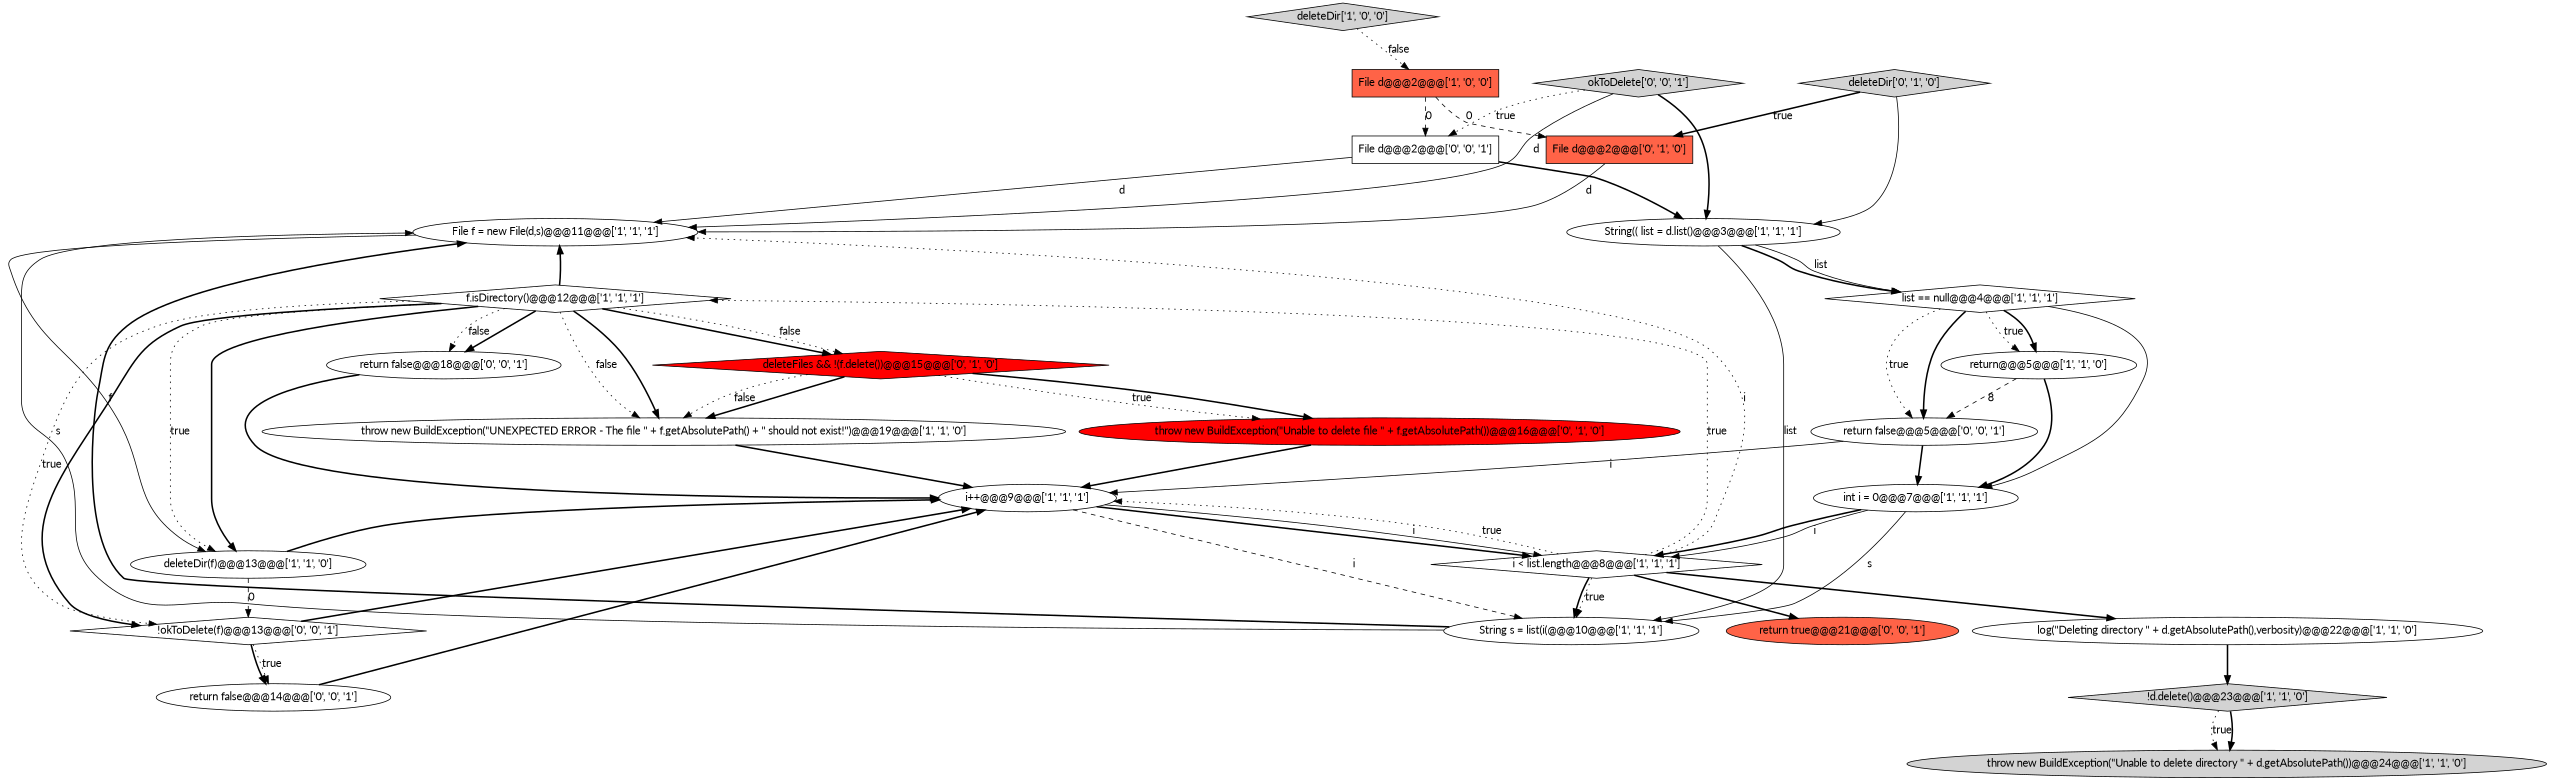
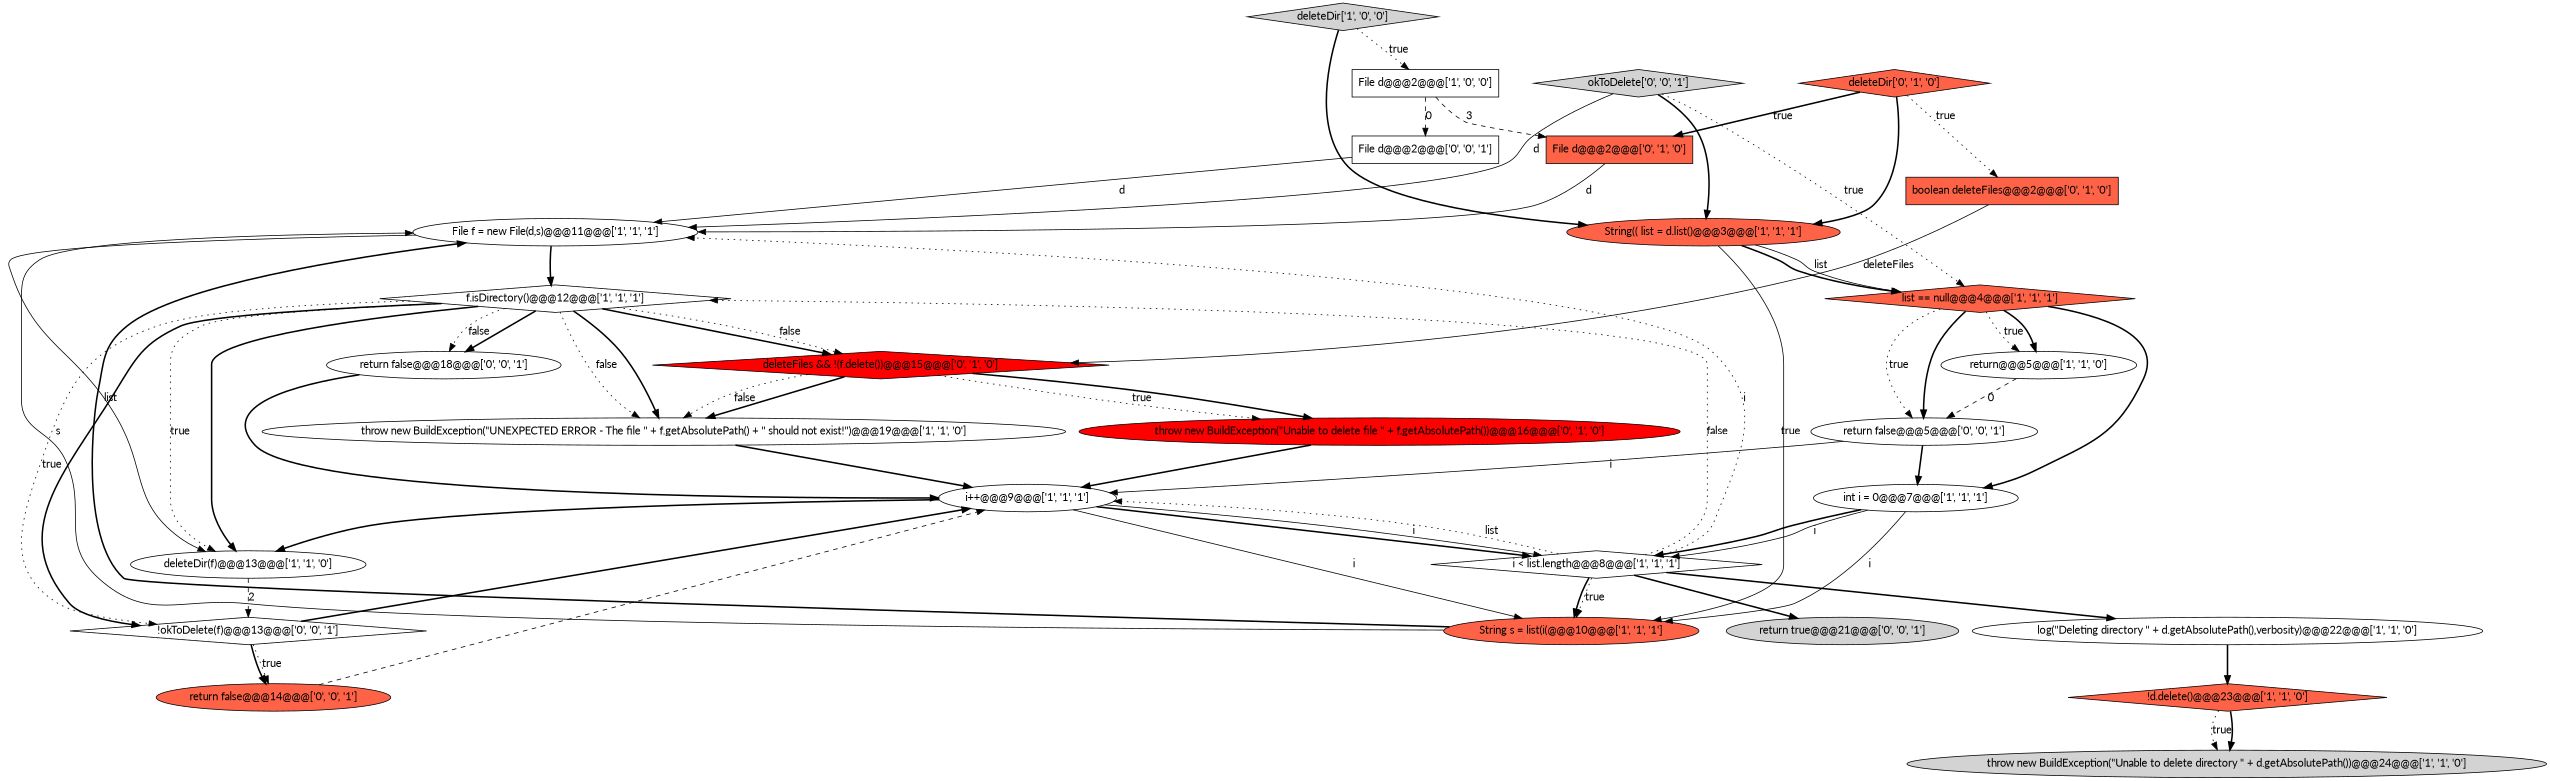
edge "deleteDir['1', '0', '0']" -> "File d@@@2@@@['1', '0', '0']": label "false" -> "true"
node "File d@@@2@@@['1', '0', '0']": fillcolor tomato -> white
node "deleteDir['0', '1', '0']": fillcolor lightgray -> tomato
edge "okToDelete['0', '0', '1']" -> "File d@@@2@@@['0', '0', '1']": now "okToDelete['0', '0', '1']" -> "list == null@@@4@@@['1', '1', '1']"
edge "File d@@@2@@@['1', '0', '0']" -> "File d@@@2@@@['0', '1', '0']": label "0" -> "3"
edge "File d@@@2@@@['0', '0', '1']" -> "String(( list = d.list()@@@3@@@['1', '1', '1']": now "deleteDir['1', '0', '0']" -> "String(( list = d.list()@@@3@@@['1', '1', '1']"
edge "deleteDir['0', '1', '0']" -> "String(( list = d.list()@@@3@@@['1', '1', '1']": style solid -> bold
node "boolean deleteFiles@@@2@@@['0', '1', '0']": added
node "String(( list = d.list()@@@3@@@['1', '1', '1']": fillcolor white -> tomato
edge "f.isDirectory()@@@12@@@['1', '1', '1']" -> "File f = new File(d,s)@@@11@@@['1', '1', '1']": reversed
node "list == null@@@4@@@['1', '1', '1']": fillcolor white -> tomato
edge "File f = new File(d,s)@@@11@@@['1', '1', '1']" -> "deleteDir(f)@@@13@@@['1', '1', '0']": label "f" -> "list"
edge "return@@@5@@@['1', '1', '0']" -> "return false@@@5@@@['0', '0', '1']": label "8" -> "0"
edge "list == null@@@4@@@['1', '1', '1']" -> "int i = 0@@@7@@@['1', '1', '1']": style solid -> bold
edge "i < list.length@@@8@@@['1', '1', '1']" -> "f.isDirectory()@@@12@@@['1', '1', '1']": label "true" -> "false"
edge "String(( list = d.list()@@@3@@@['1', '1', '1']" -> "String s = list(i(@@@10@@@['1', '1', '1']": label "list" -> "true"
edge "return@@@5@@@['1', '1', '0']" -> "int i = 0@@@7@@@['1', '1', '1']": removed
edge "deleteDir(f)@@@13@@@['1', '1', '0']" -> "i++@@@9@@@['1', '1', '1']": reversed
edge "i < list.length@@@8@@@['1', '1', '1']" -> "i++@@@9@@@['1', '1', '1']": label "true" -> "list"
edge "i++@@@9@@@['1', '1', '1']" -> "String s = list(i(@@@10@@@['1', '1', '1']": style dashed -> solid
edge "int i = 0@@@7@@@['1', '1', '1']" -> "String s = list(i(@@@10@@@['1', '1', '1']": label "s" -> "i"
edge "return false@@@14@@@['0', '0', '1']" -> "i++@@@9@@@['1', '1', '1']": style bold -> dashed
edge "deleteDir(f)@@@13@@@['1', '1', '0']" -> "!okToDelete(f)@@@13@@@['0', '0', '1']": label "0" -> "2"
node "String s = list(i(@@@10@@@['1', '1', '1']": fillcolor white -> tomato
node "return true@@@21@@@['0', '0', '1']": fillcolor tomato -> lightgray
node "return false@@@14@@@['0', '0', '1']": fillcolor white -> tomato
node "!d.delete()@@@23@@@['1', '1', '0']": fillcolor lightgray -> tomato
